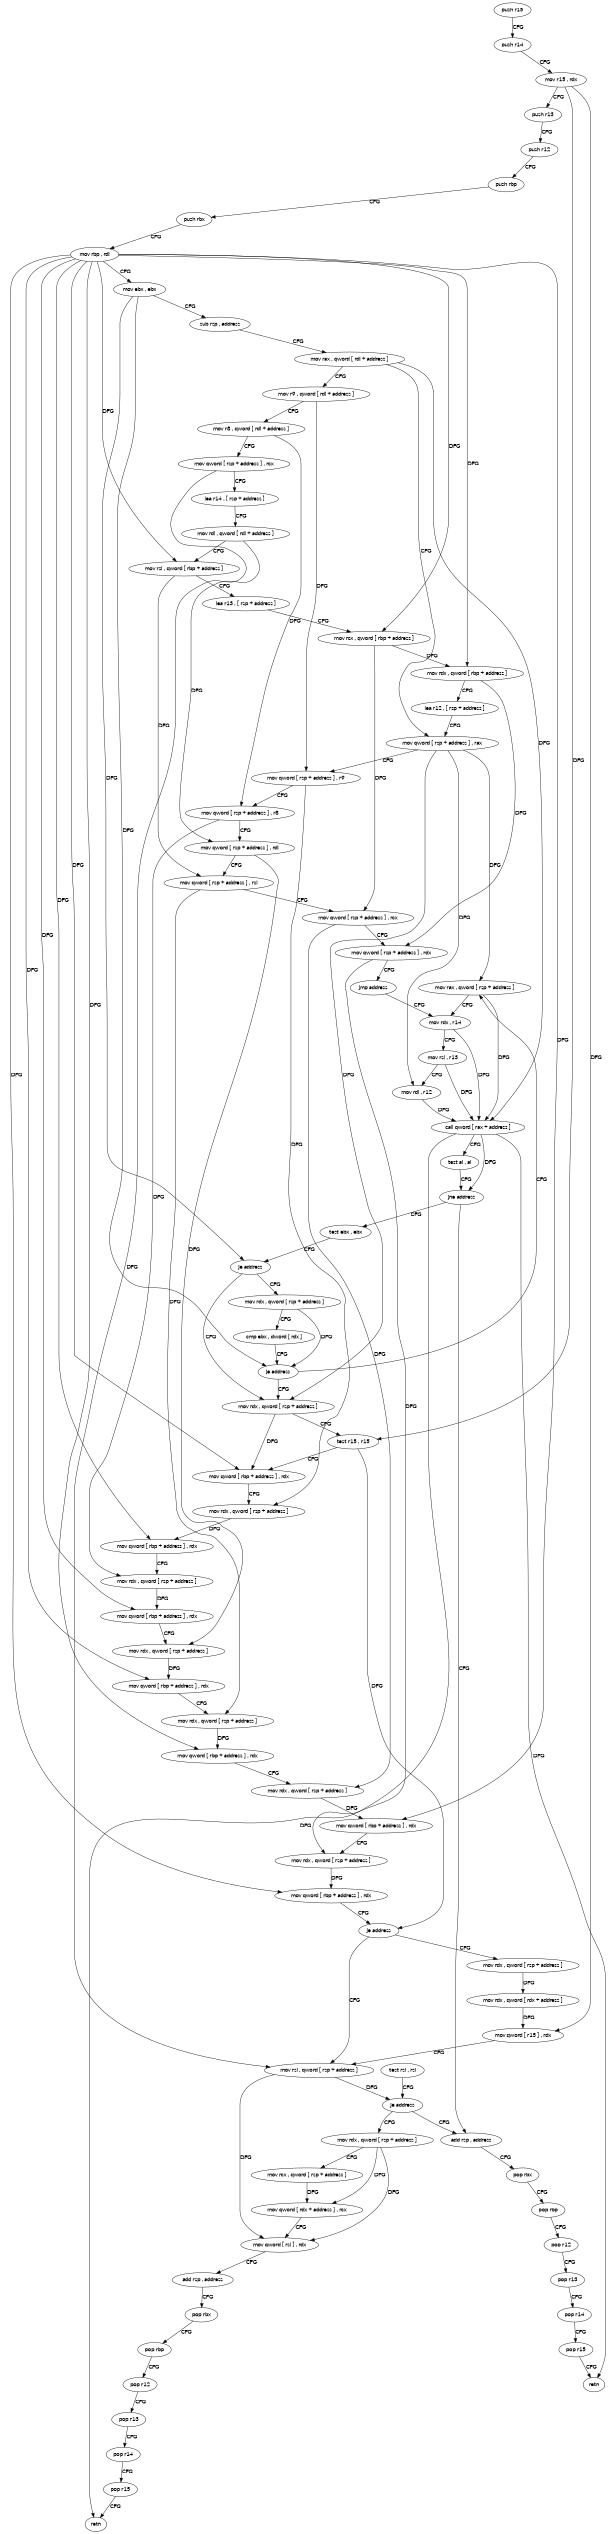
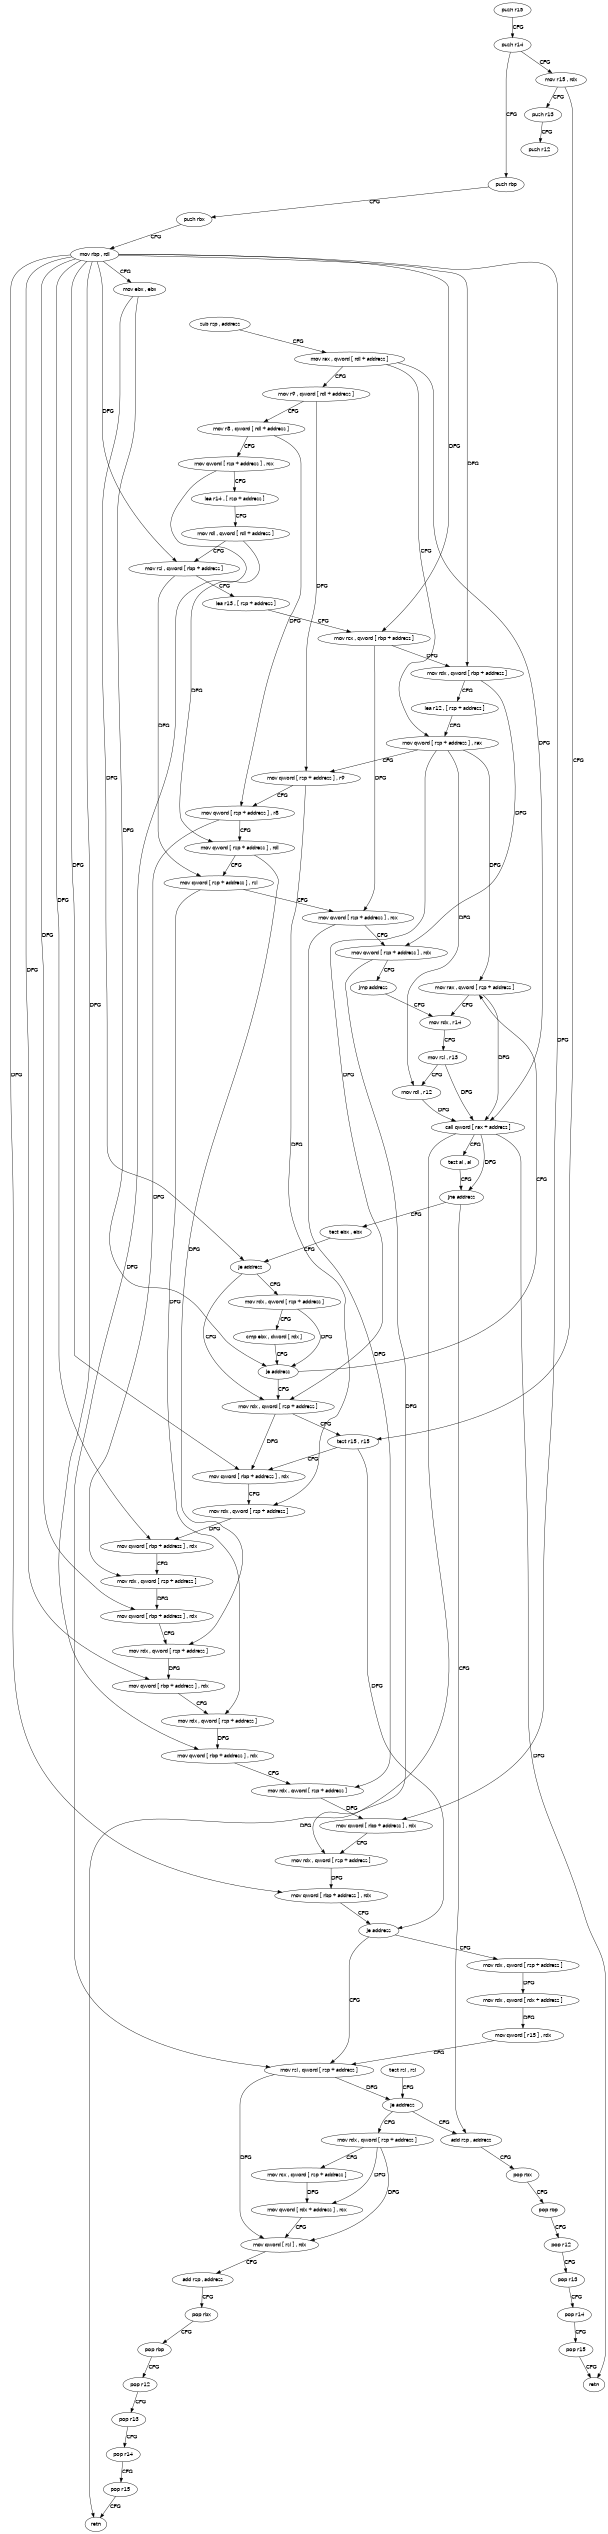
edge "push r12" -> "push rbp": now "push r14" -> "push rbp"
edge "mov ebx , ebx" -> "sub rsp , address": removed, label "CFG"
edge "mov r15 , rdx" -> "test r15 , r15": label "DFG" -> "CFG"
edge "mov r15 , rdx" -> "mov qword [ r15 ] , rdx": removed, label "DFG"
edge "mov rdx , r14" -> "call qword [ rax + address ]": removed, label "DFG"
